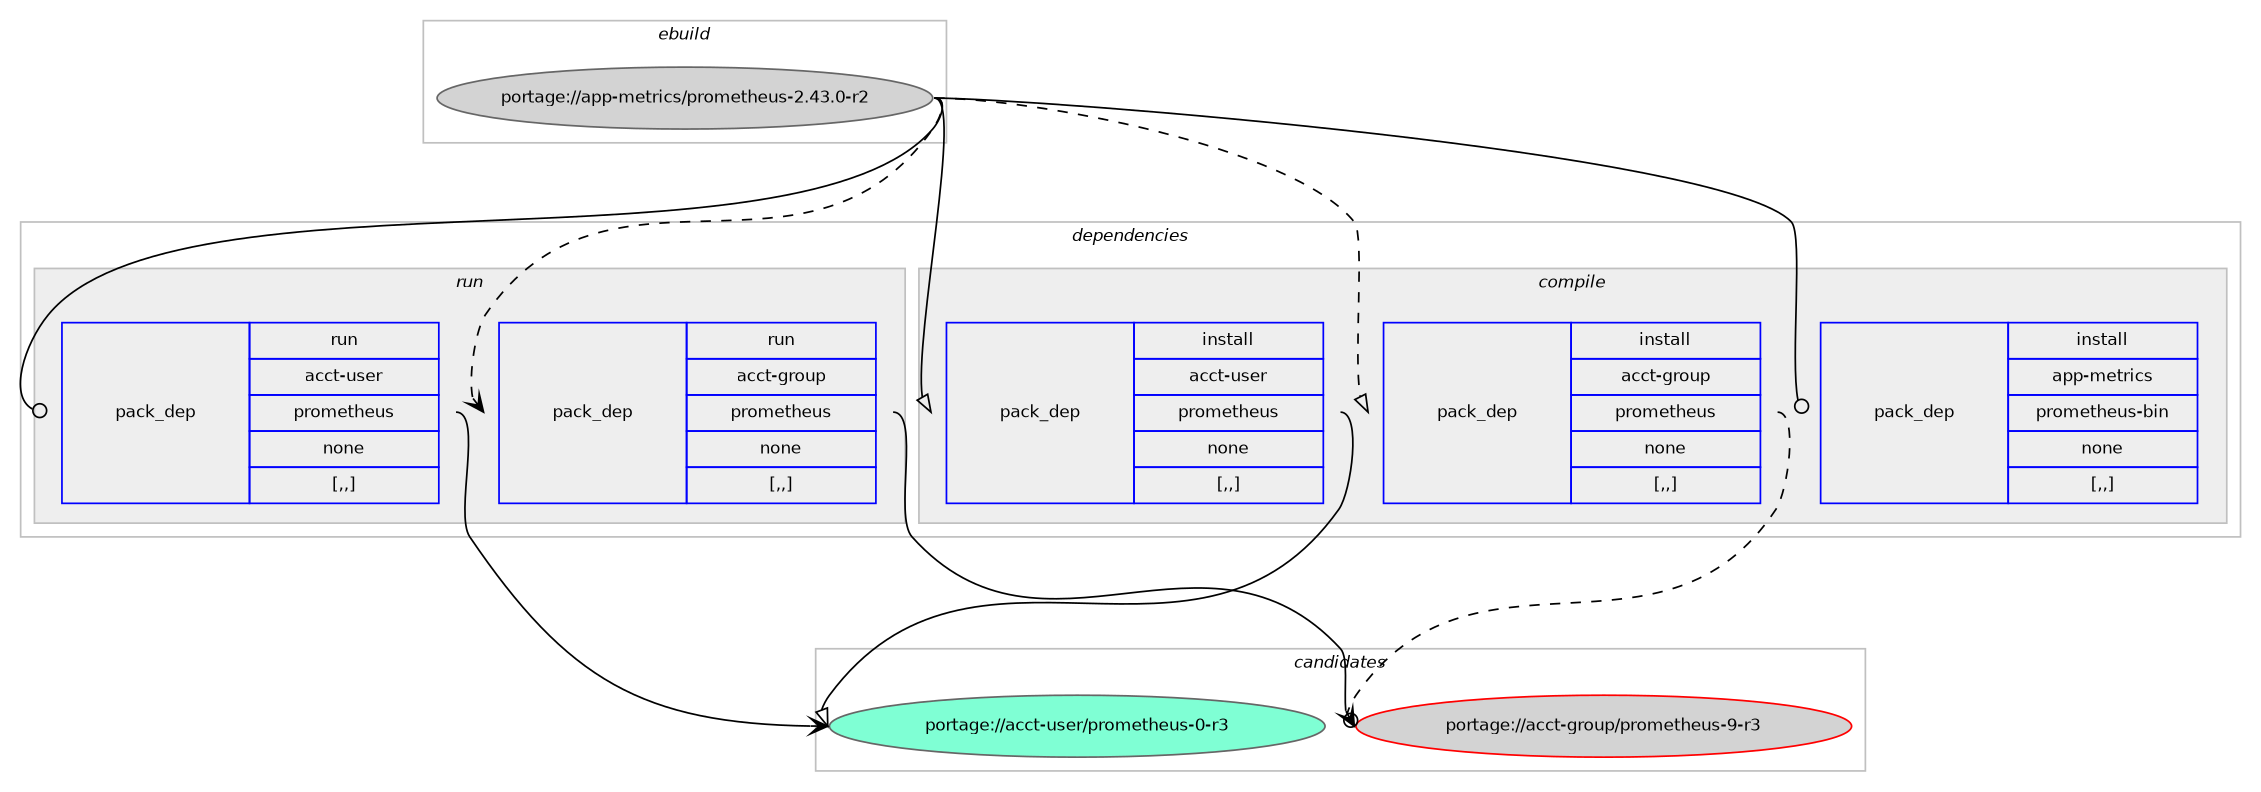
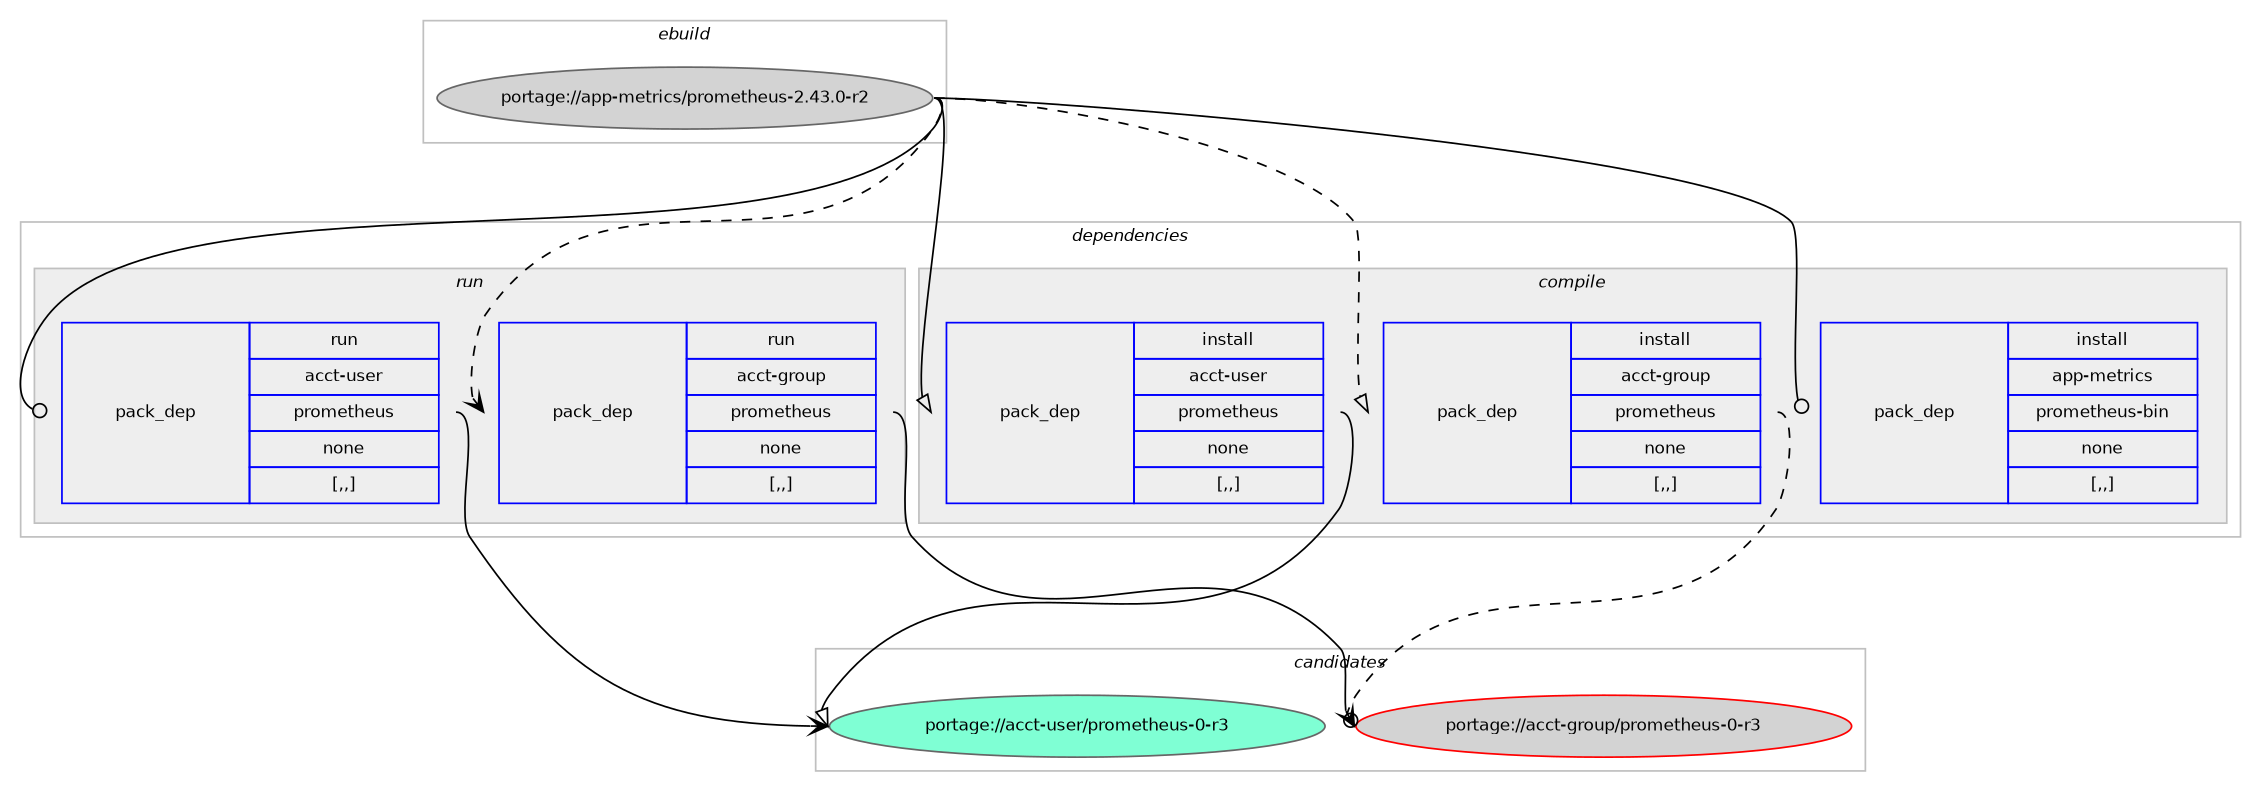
node "portage://acct-group/prometheus-9-r3": label "portage://acct-group/prometheus-9-r3" -> "portage://acct-group/prometheus-0-r3"
